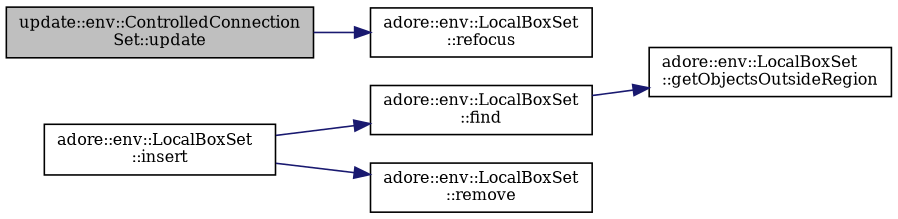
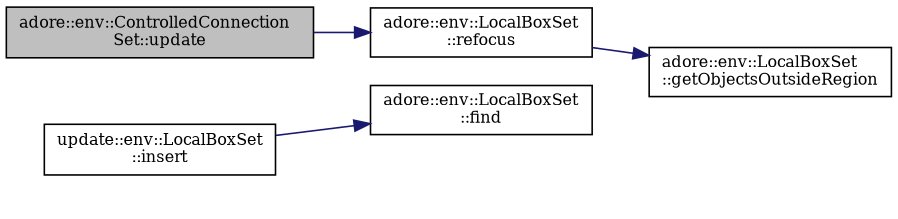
node "update::env::ControlledConnection Set::update": label "update::env::ControlledConnection Set::update" -> "adore::env::ControlledConnection Set::update"
edge "adore::env::LocalBoxSet ::find" -> "adore::env::LocalBoxSet ::getObjectsOutsideRegion": now "adore::env::LocalBoxSet ::refocus" -> "adore::env::LocalBoxSet ::getObjectsOutsideRegion"
node "adore::env::LocalBoxSet ::insert": label "adore::env::LocalBoxSet ::insert" -> "update::env::LocalBoxSet ::insert"
node "adore::env::LocalBoxSet ::remove": removed
